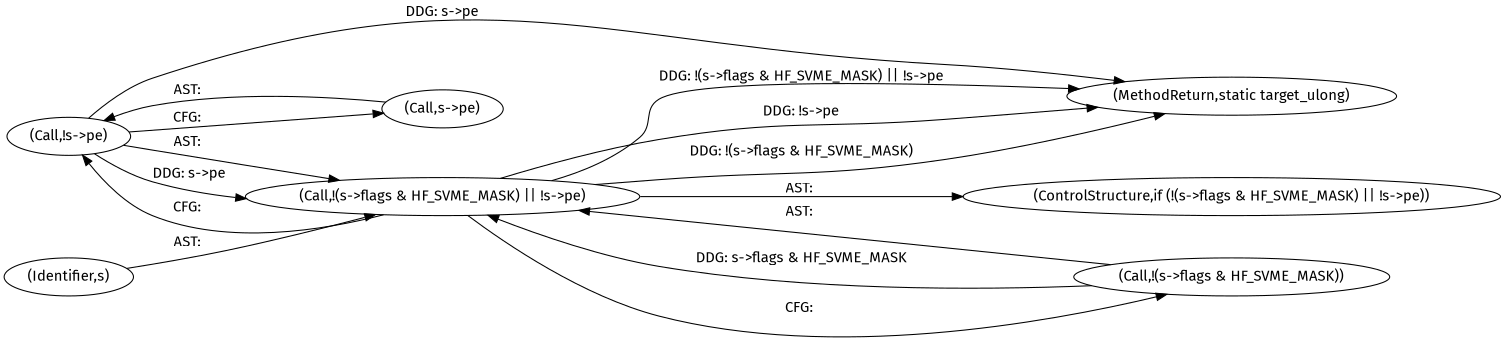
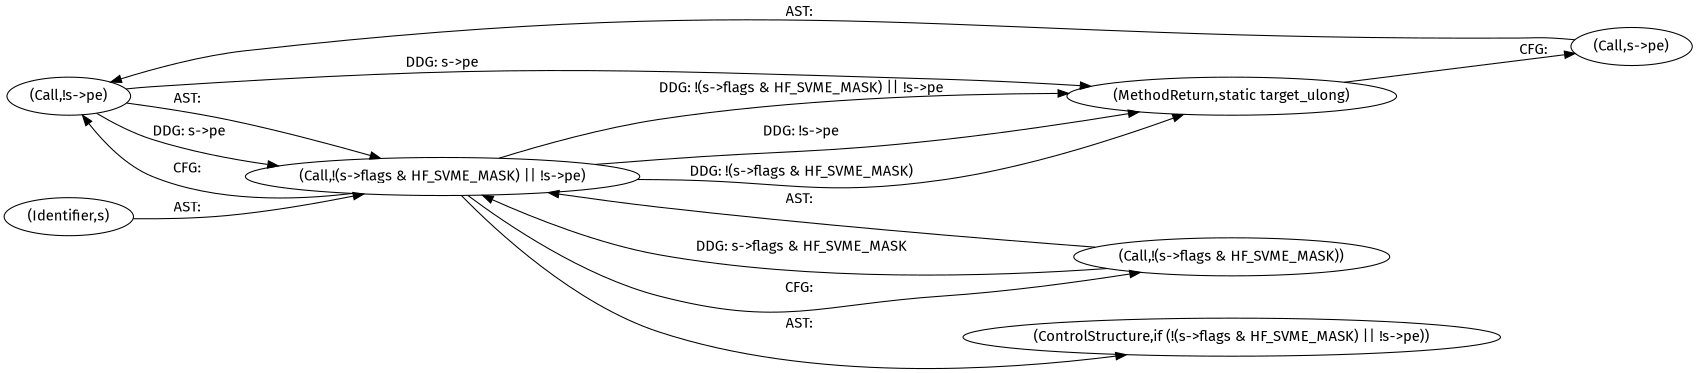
edge "(Call,!s->pe)" -> "(Call,s->pe)": now "(MethodReturn,static target_ulong)" -> "(Call,s->pe)"
